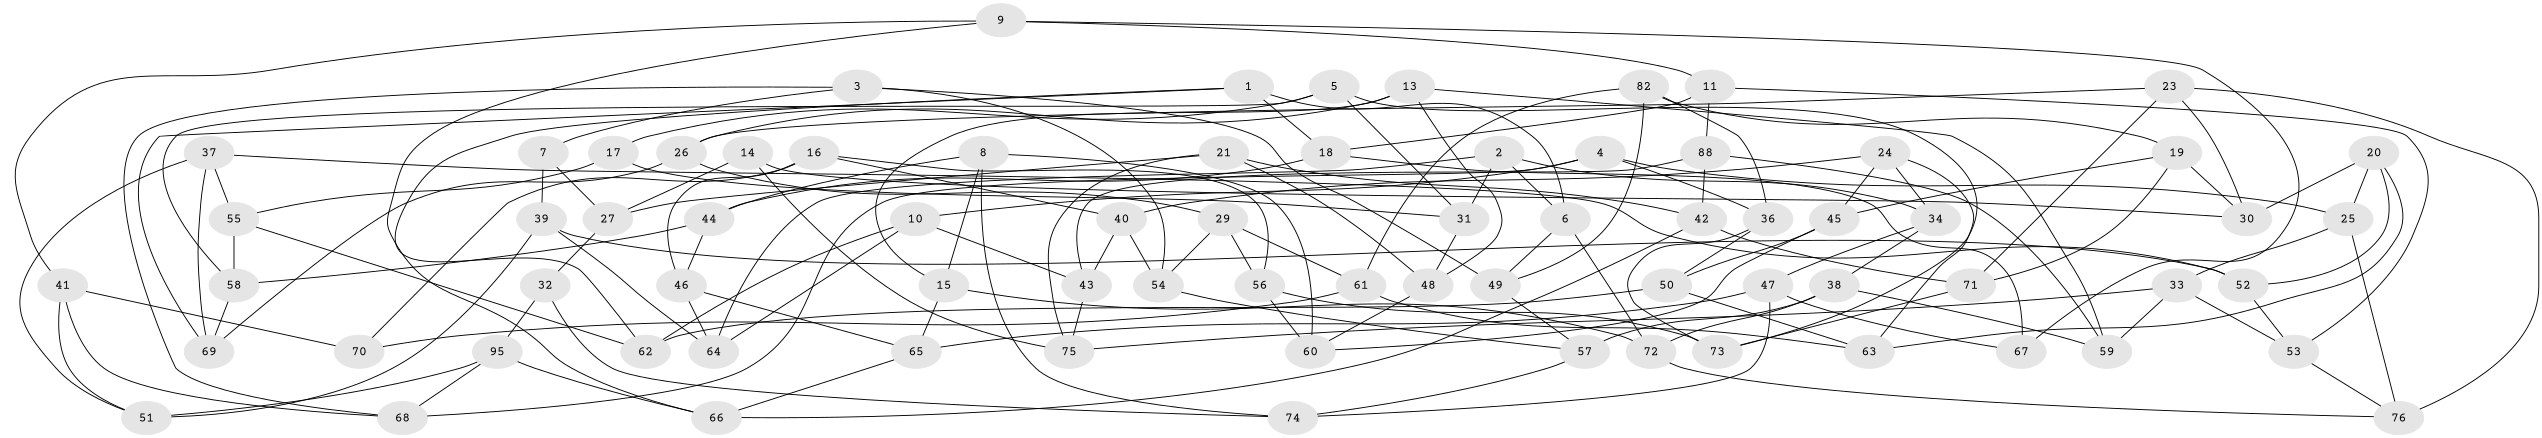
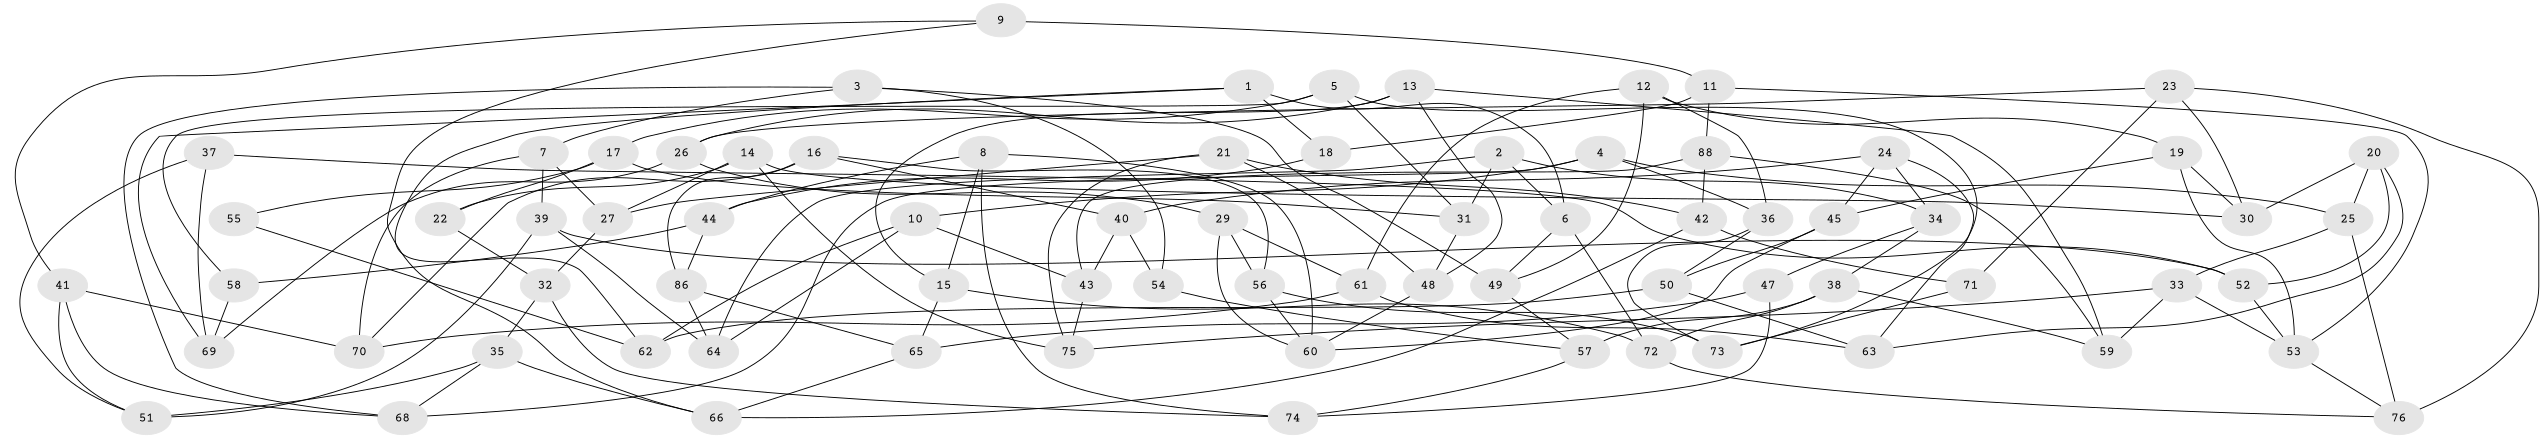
node "82": label "82" -> "12"
edge "37" -- "55": removed
edge "7" -- "70": added
node "22": added
edge "19" -- "71": now "19" -- "53"
edge "55" -- "58": removed
edge "29" -- "54": now "29" -- "60"
node "46": label "46" -> "86"
node "95": label "95" -> "35"
node "67": removed
